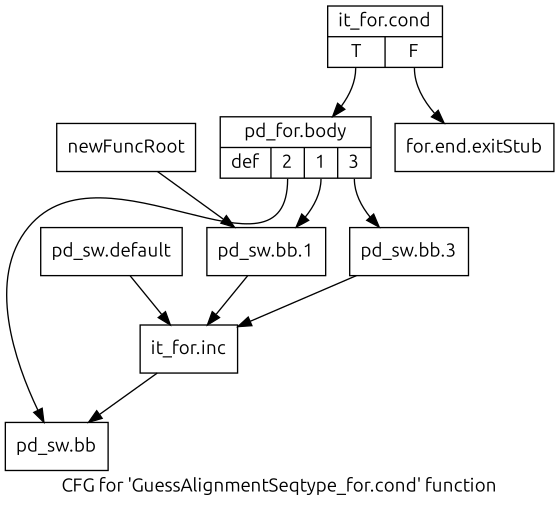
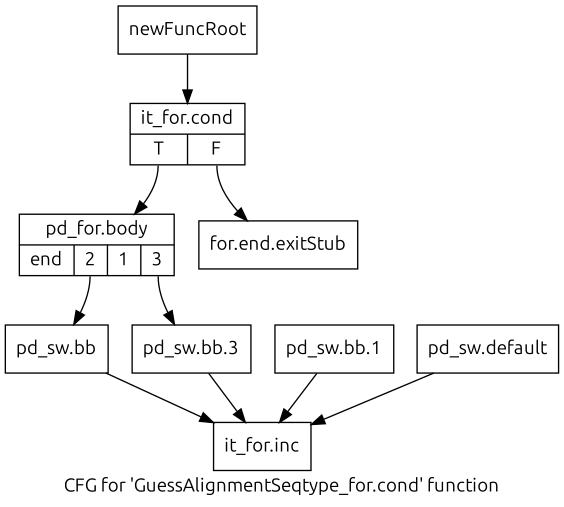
node "pd_for.body": text "def" -> "end"
edge "newFuncRoot" -> "pd_sw.bb.1": now "newFuncRoot" -> "it_for.cond"
edge "pd_for.body" -> "pd_sw.bb.1": removed
edge "it_for.inc" -> "pd_sw.bb": reversed
